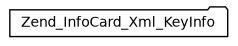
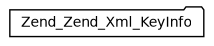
node "Zend_InfoCard_Xml_KeyInfo": label "Zend_InfoCard_Xml_KeyInfo" -> "Zend_Zend_Xml_KeyInfo"
